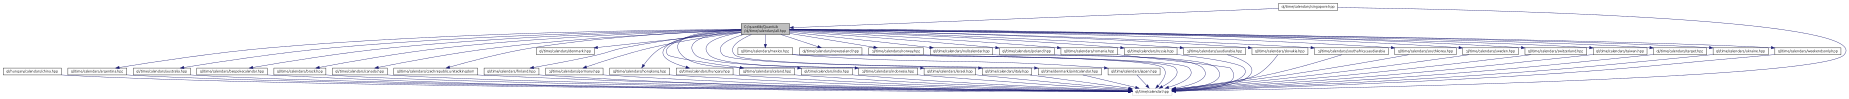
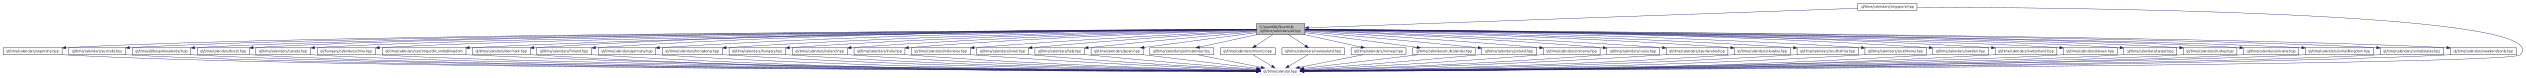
edge "C:/quantlib/QuantLib /ql/time/calendars/all.hpp" -> "ql/hungary/calendars/china.hpp": added
node "ql/time/calendars/southafrica.saudiarabia": label "ql/time/calendars/southafrica.saudiarabia" -> "ql/time/calendars/southafrica.hpp"
node "ql/time/calendars/turkey.hpp": added
node "ql/time/calendars/unitedkingdom.hpp": added
node "ql/time/calendars/unitedstates.hpp": added
edge "ql/time/calendars/mexico.hpp" -> "ql/time/calendars/japan.hpp": now "C:/quantlib/QuantLib /ql/time/calendars/all.hpp" -> "ql/time/calendars/japan.hpp"
edge "ql/time/calendars/denmark.hpp" -> "ql/time/calendar.hpp": added
node "ql/time/calendars/bespokecalendar.hpp": label "ql/time/calendars/bespokecalendar.hpp" -> "ql/time/all/bespokecalendar.hpp"
node "ql/time/denmark/jointcalendar.hpp": label "ql/time/denmark/jointcalendar.hpp" -> "ql/time/calendars/jointcalendar.hpp"
